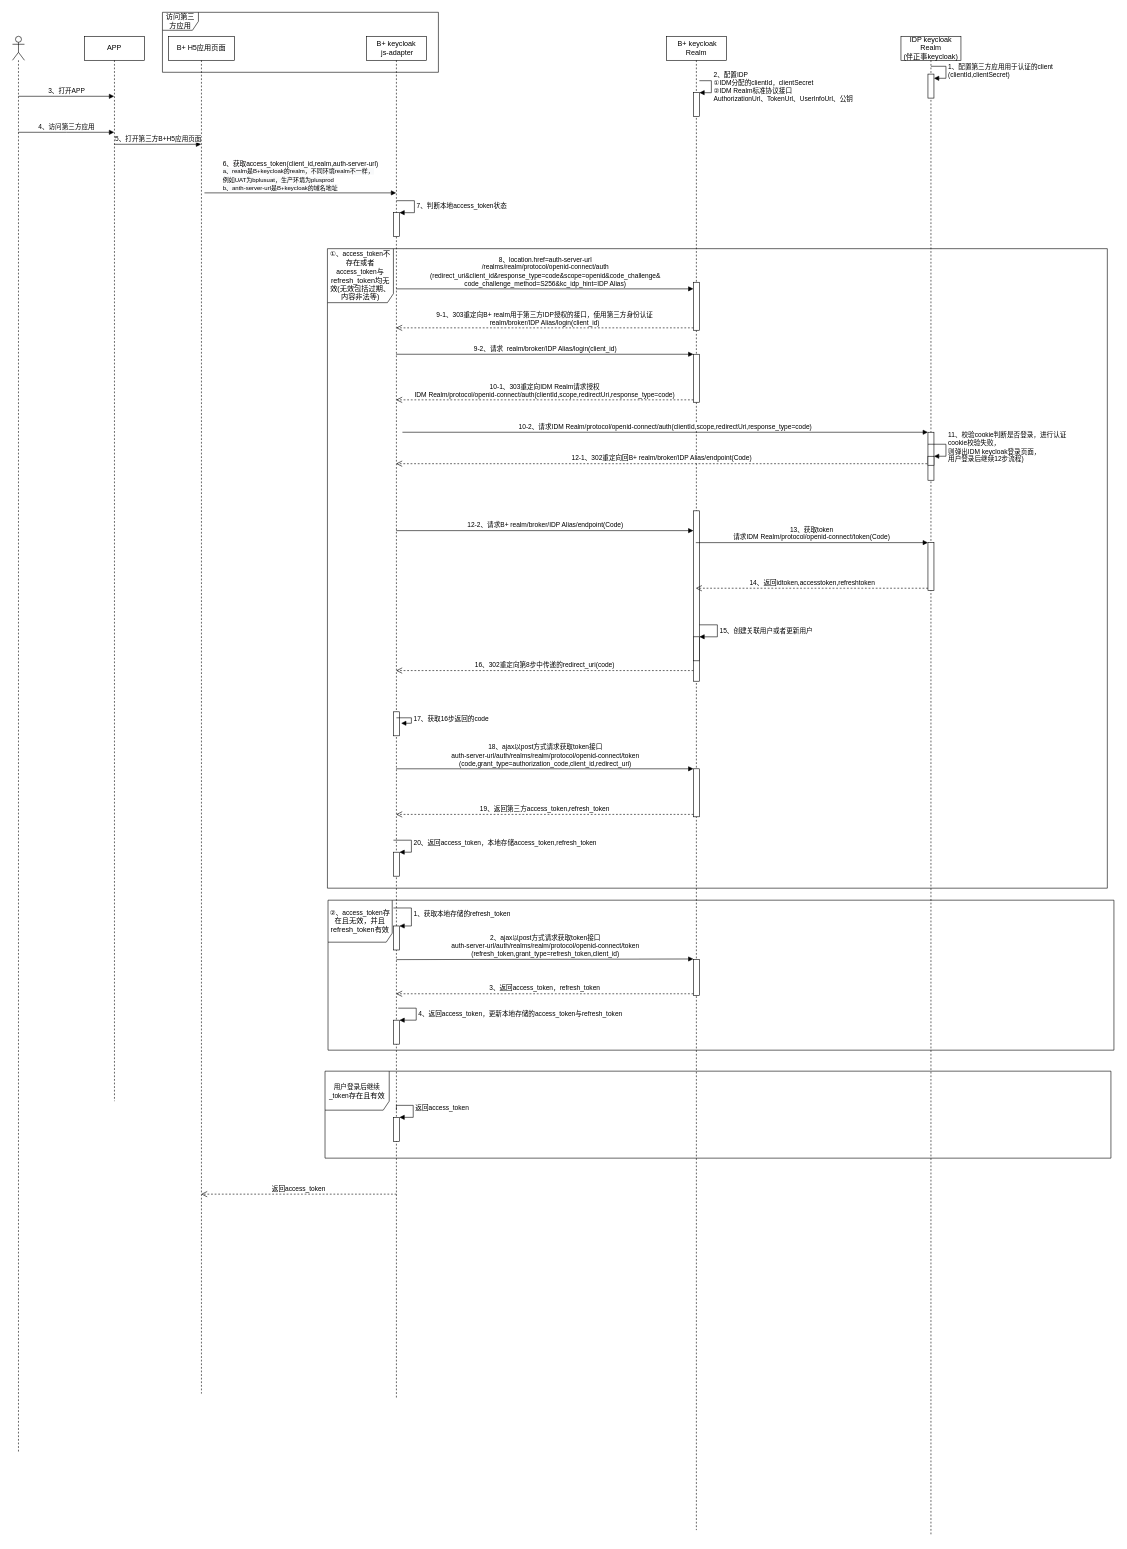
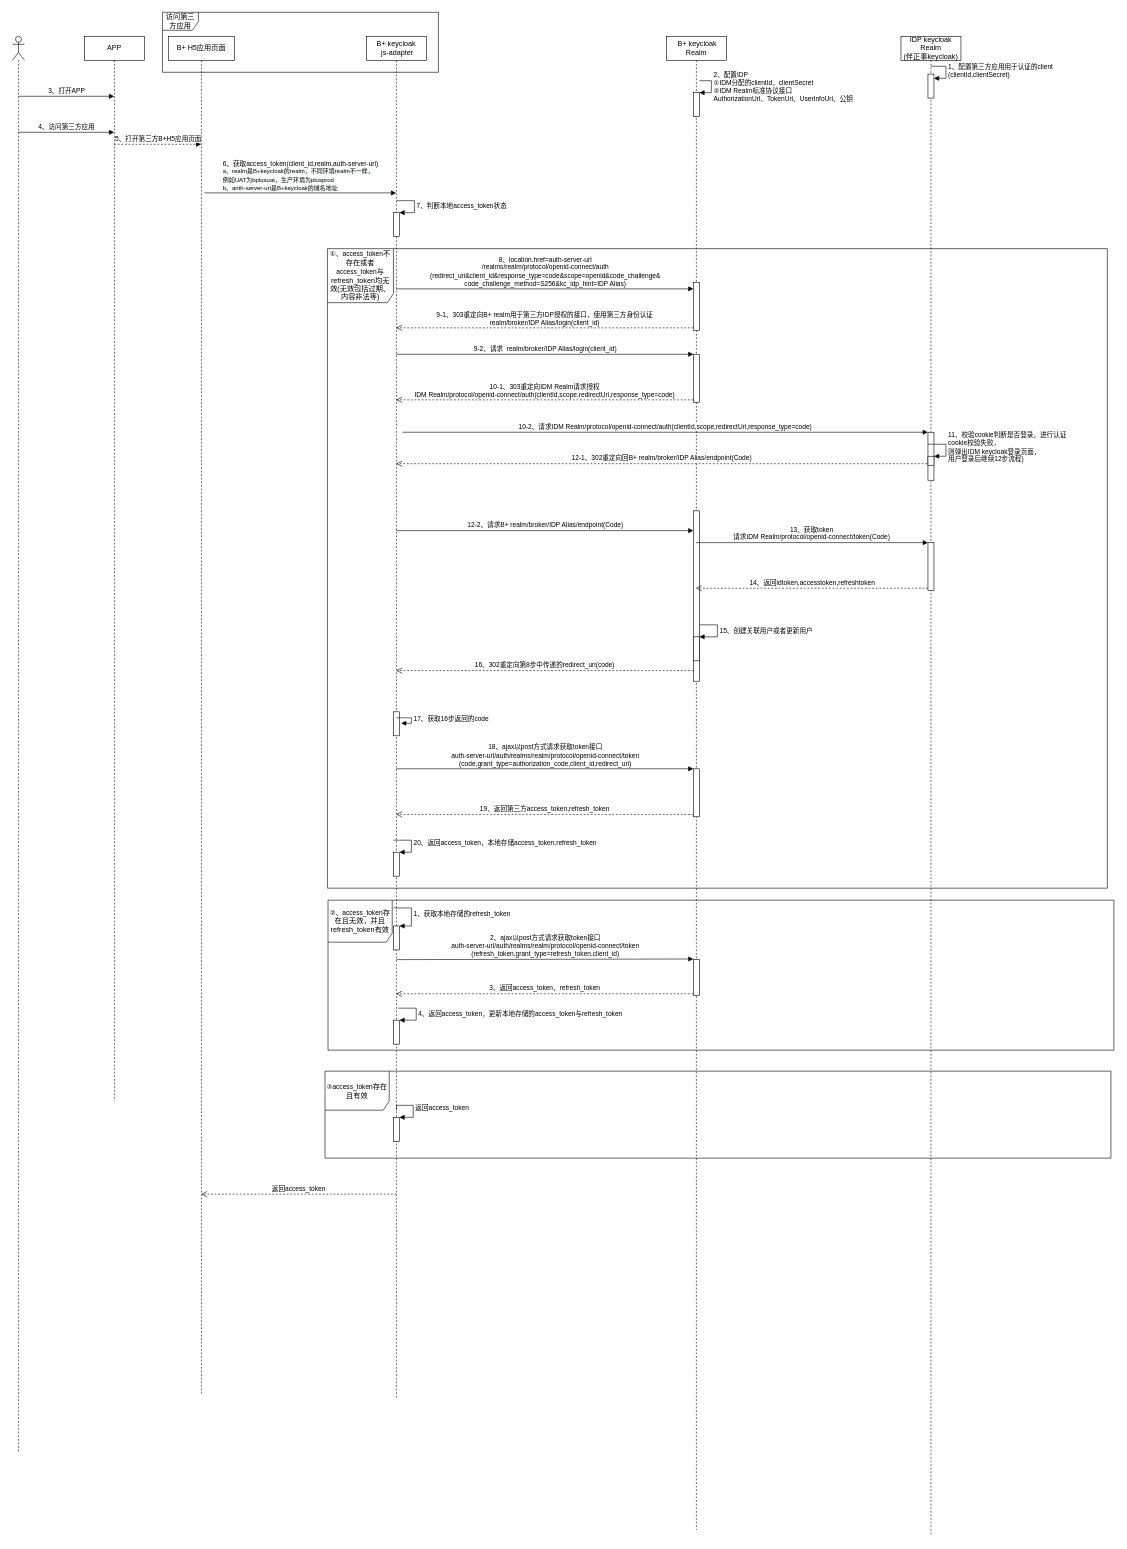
edge "APP" -> "B+ H5应用页面": style solid -> dashed
node "用户登录后继续_token存在且有效": label "用户登录后继续_token存在且有效" -> "③access_token存在且有效"
